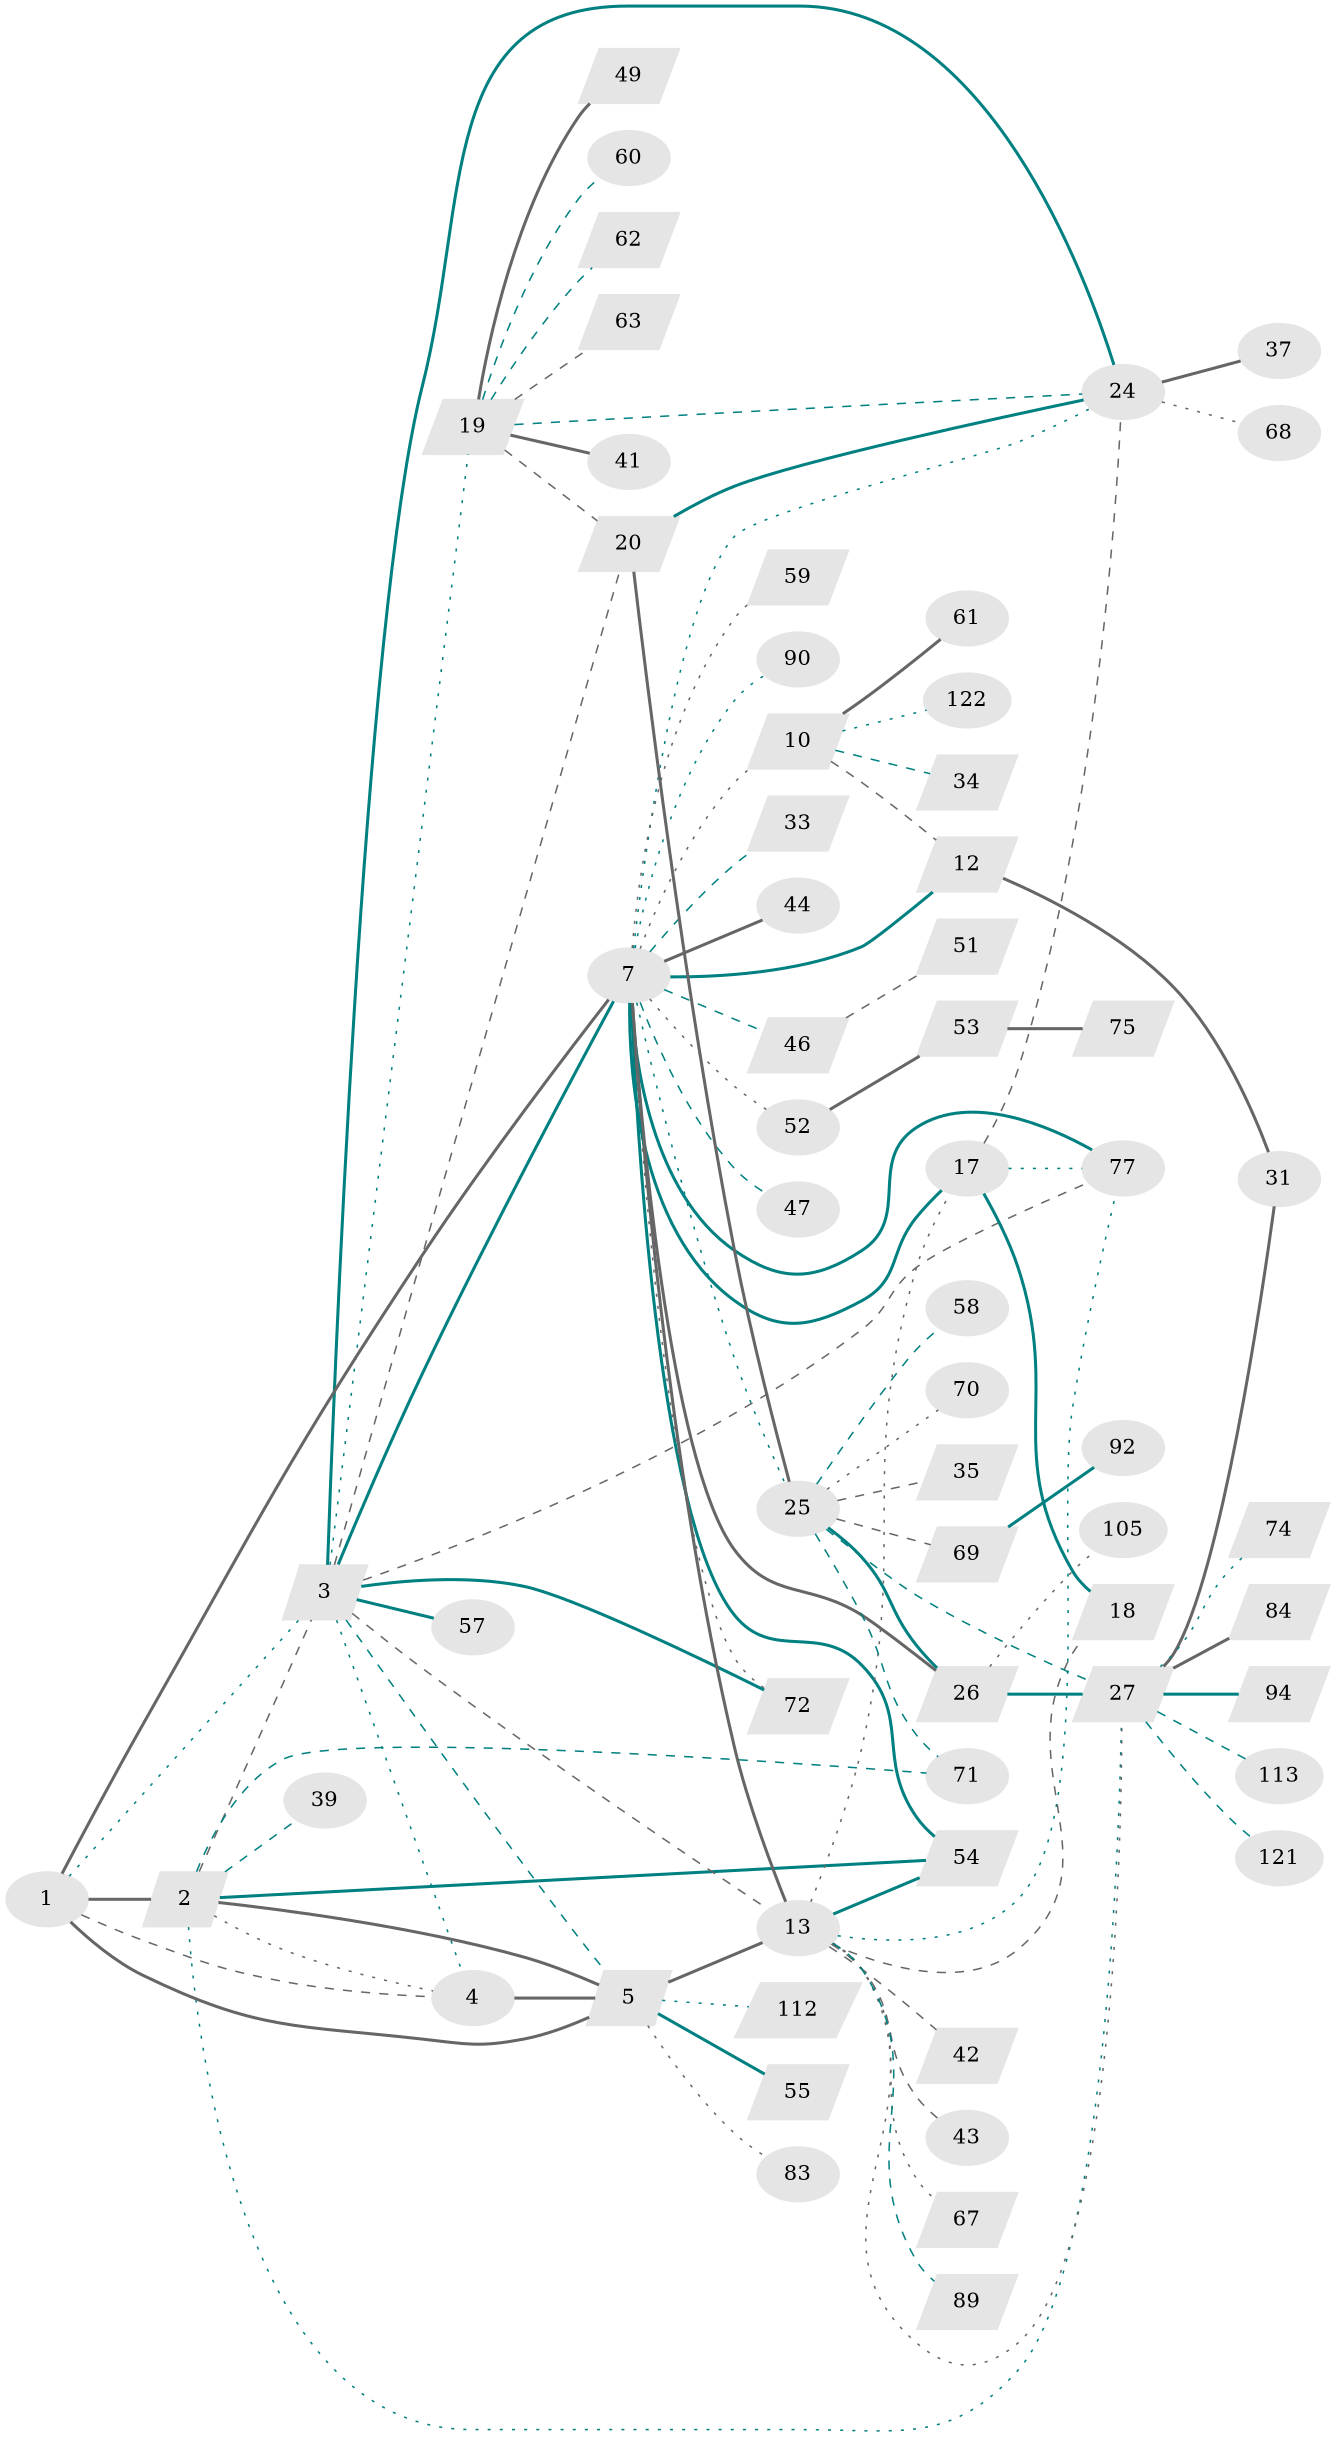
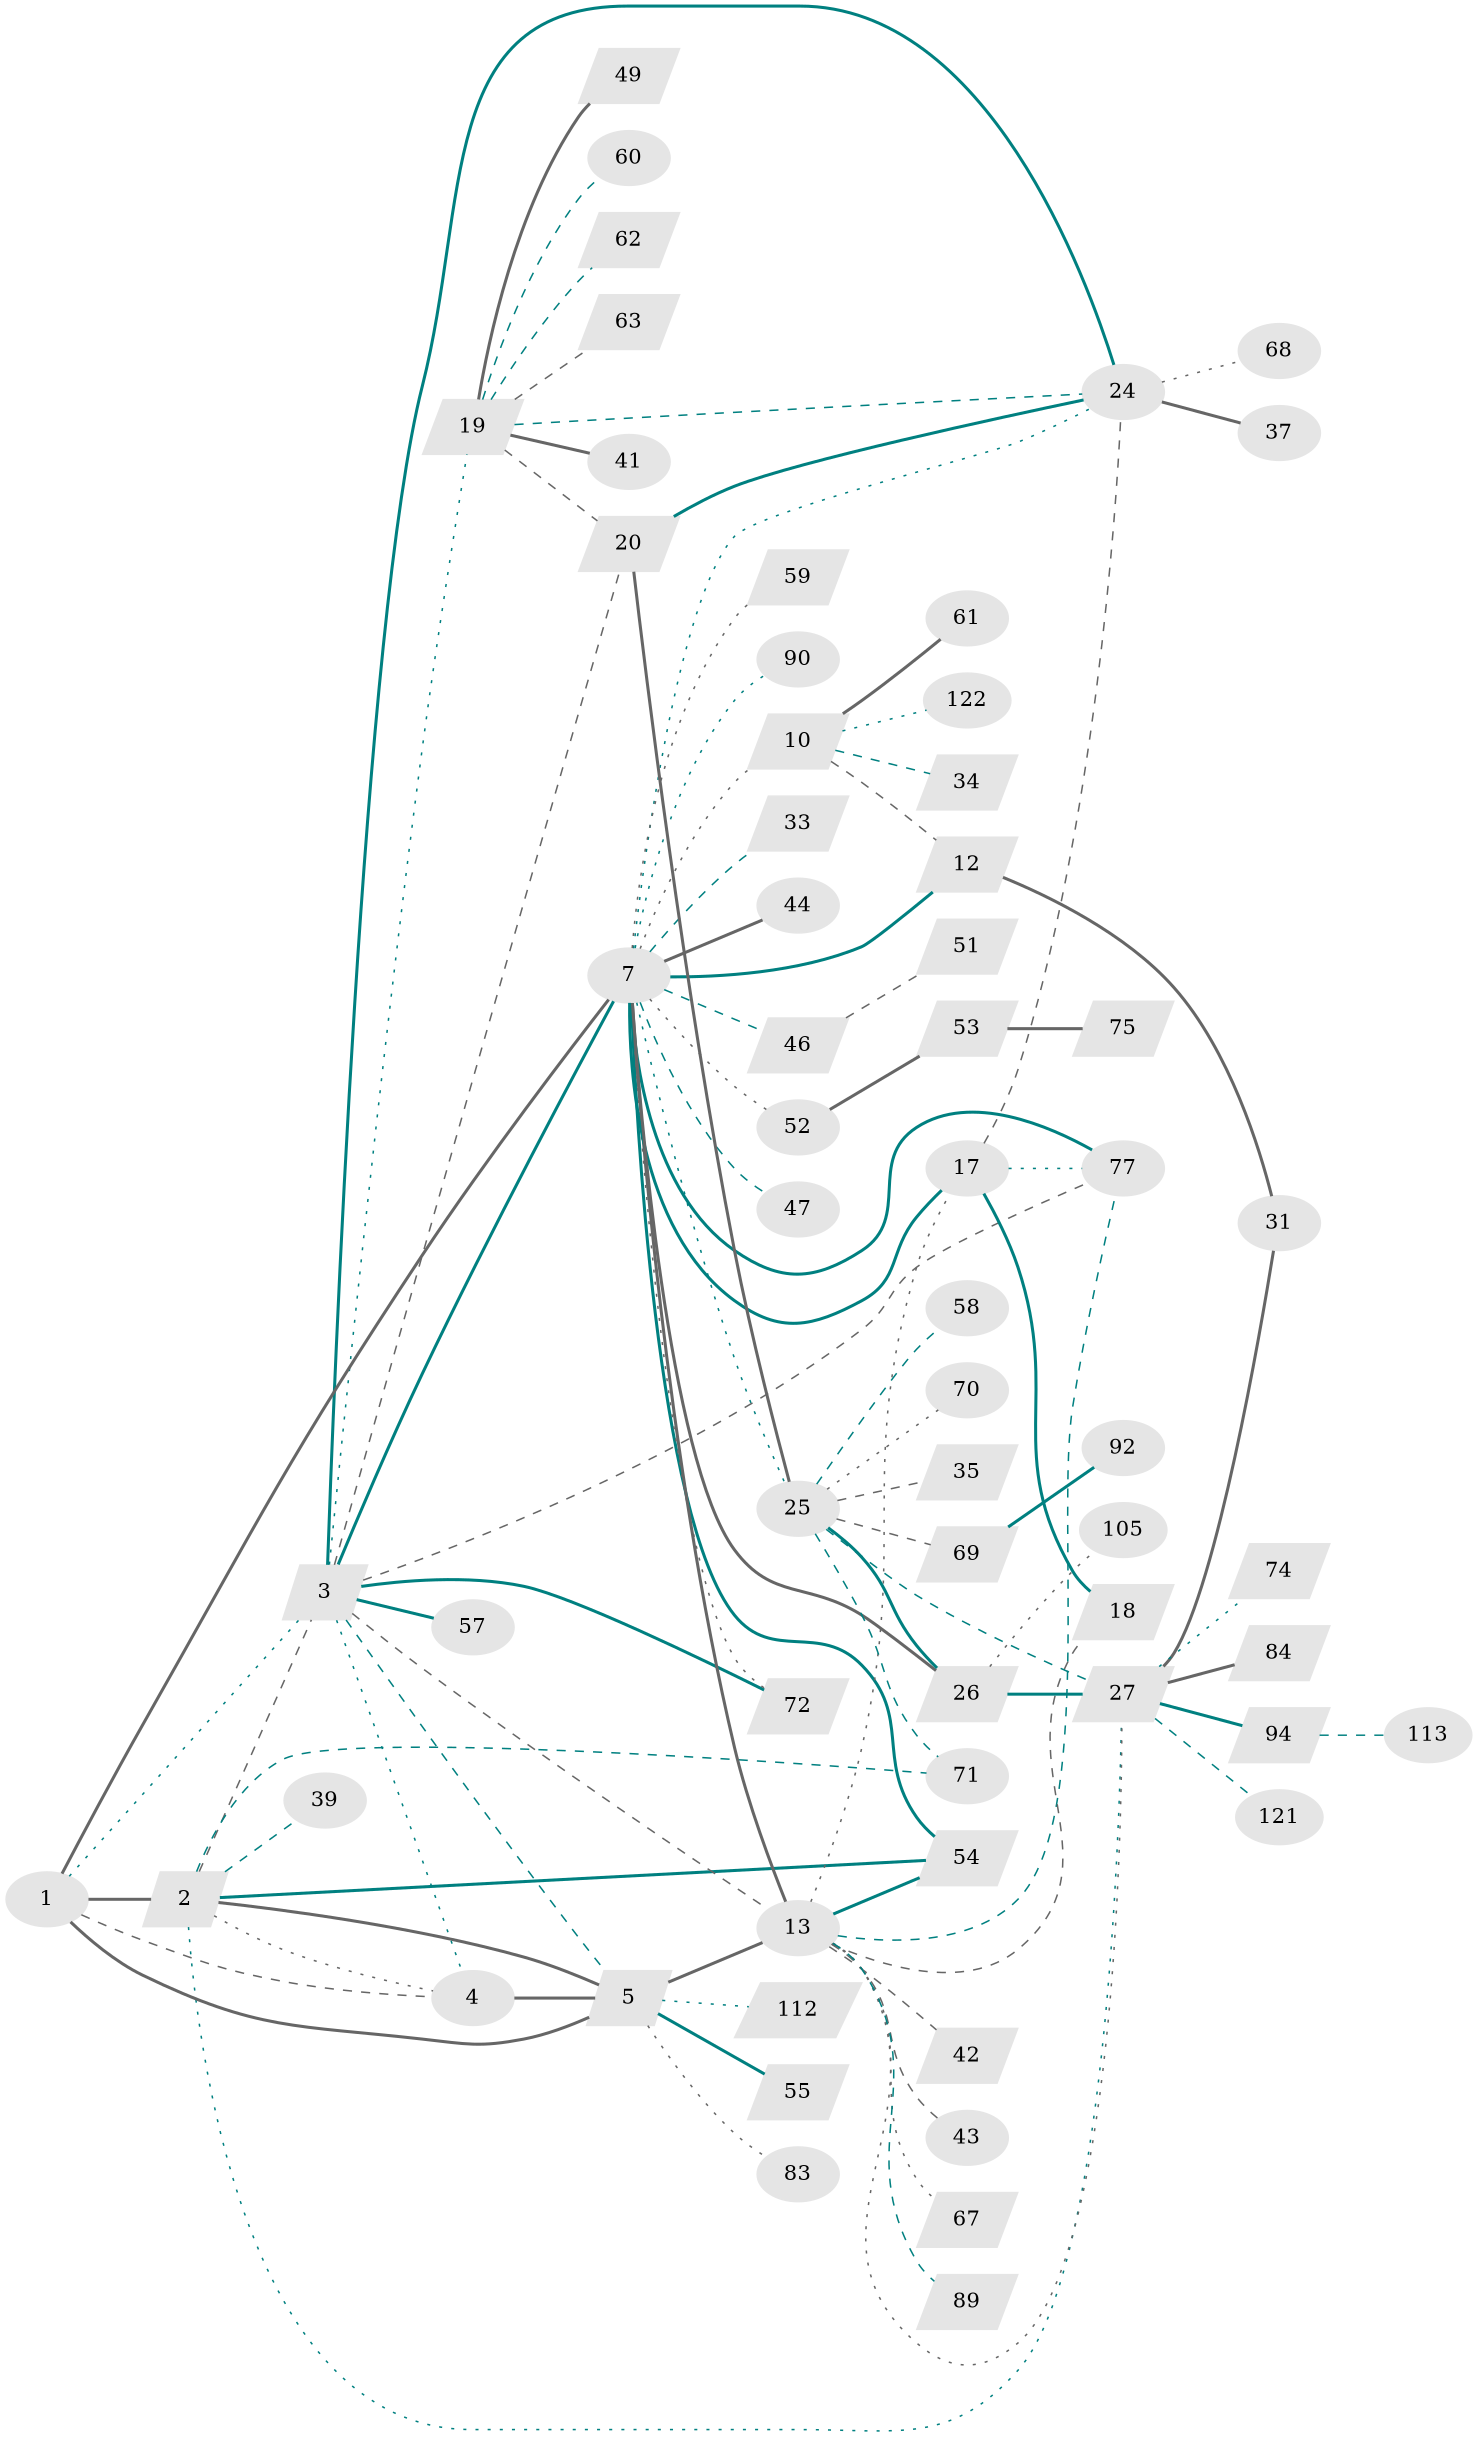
edge "77" -- "13": style dotted -> dashed
edge "27" -- "113": now "94" -- "113"
